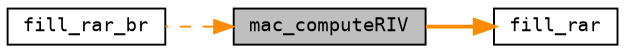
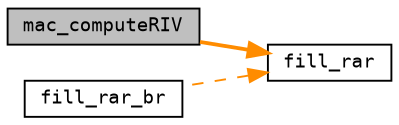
edge "fill_rar_br" -> "mac_computeRIV": now "fill_rar_br" -> "fill_rar"
